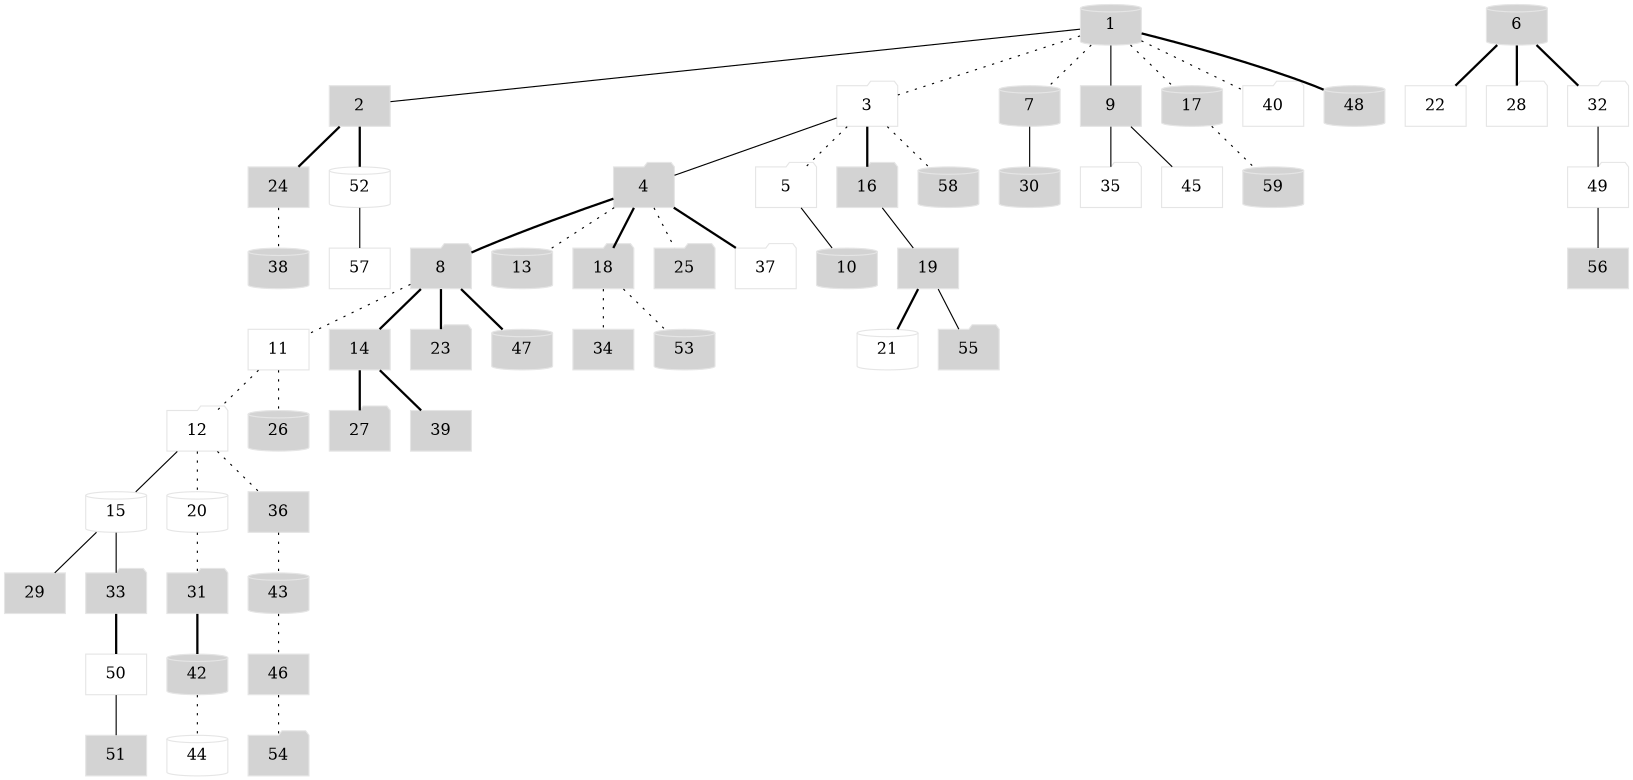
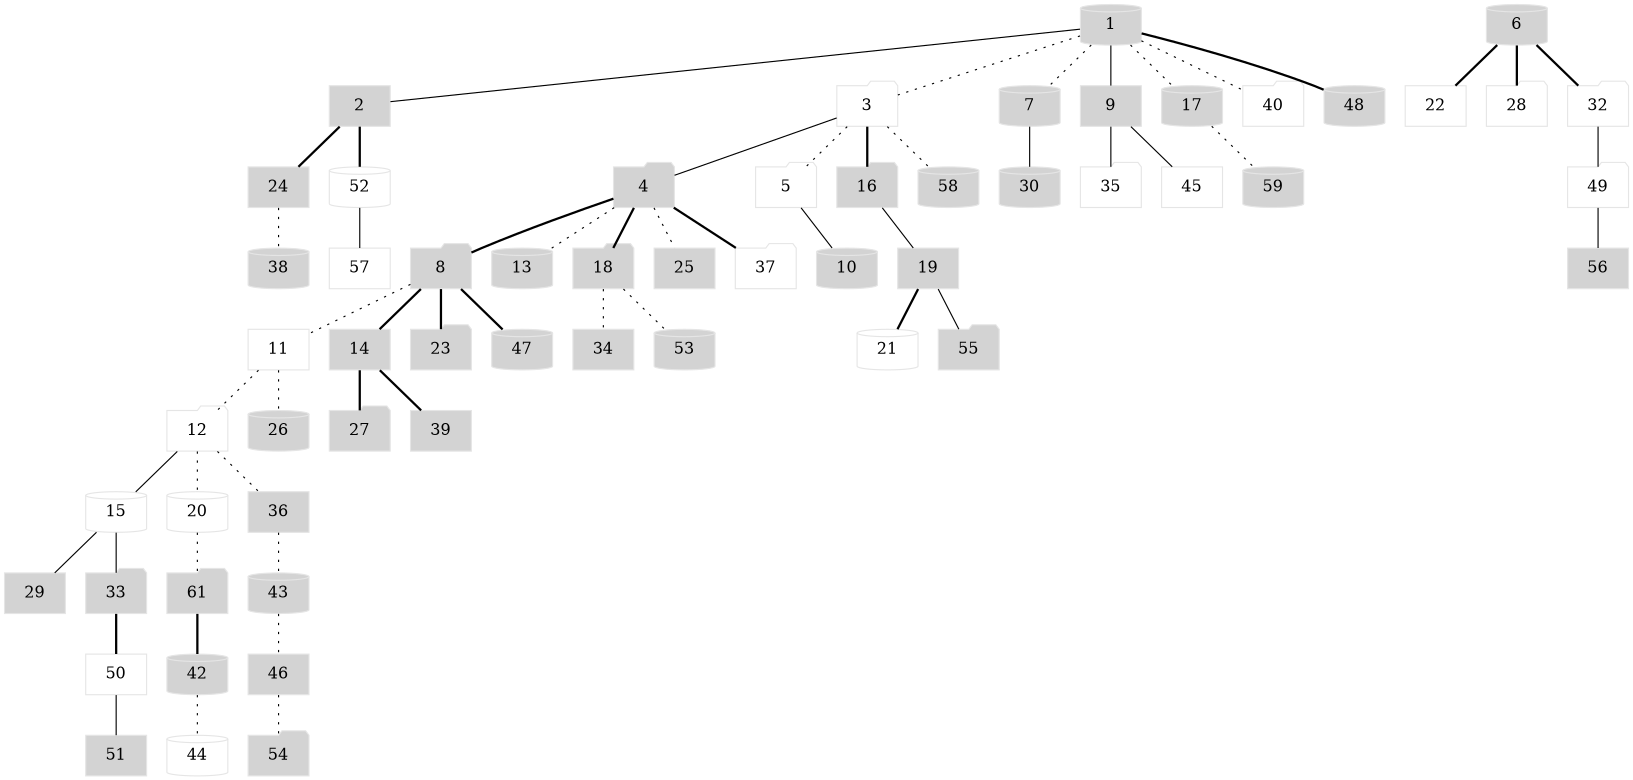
node "25": shape folder -> box
node "31": label "31" -> "61"
